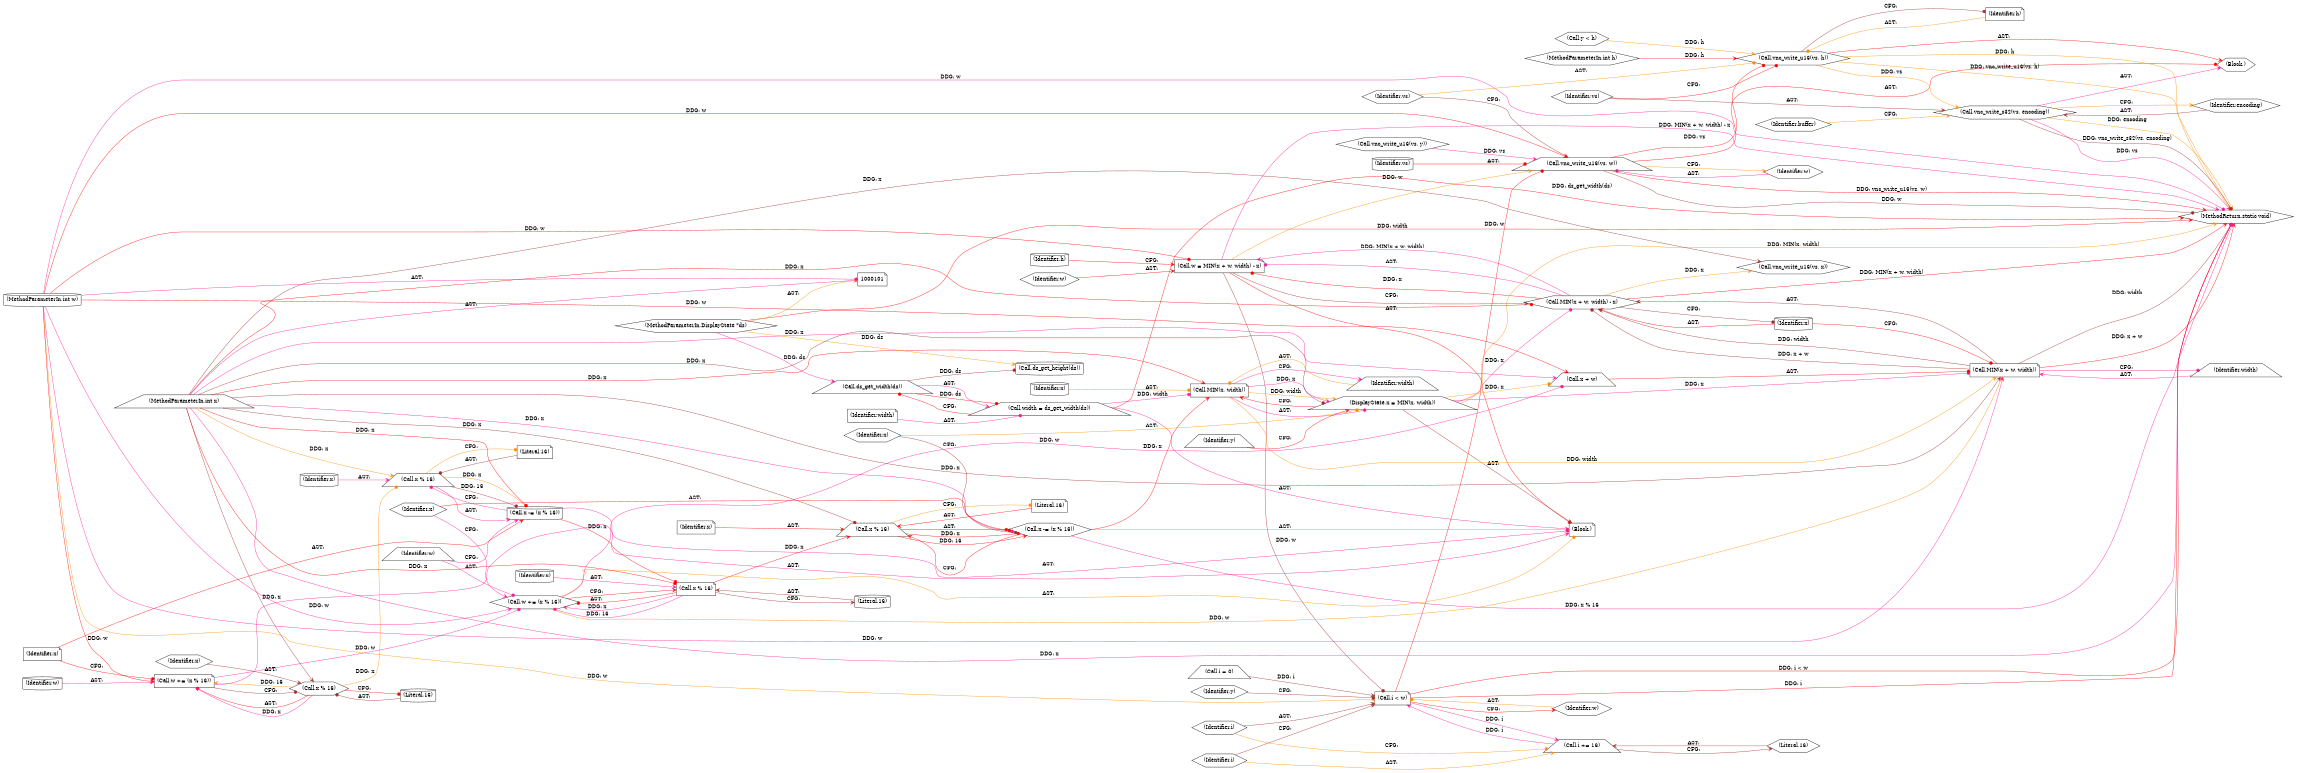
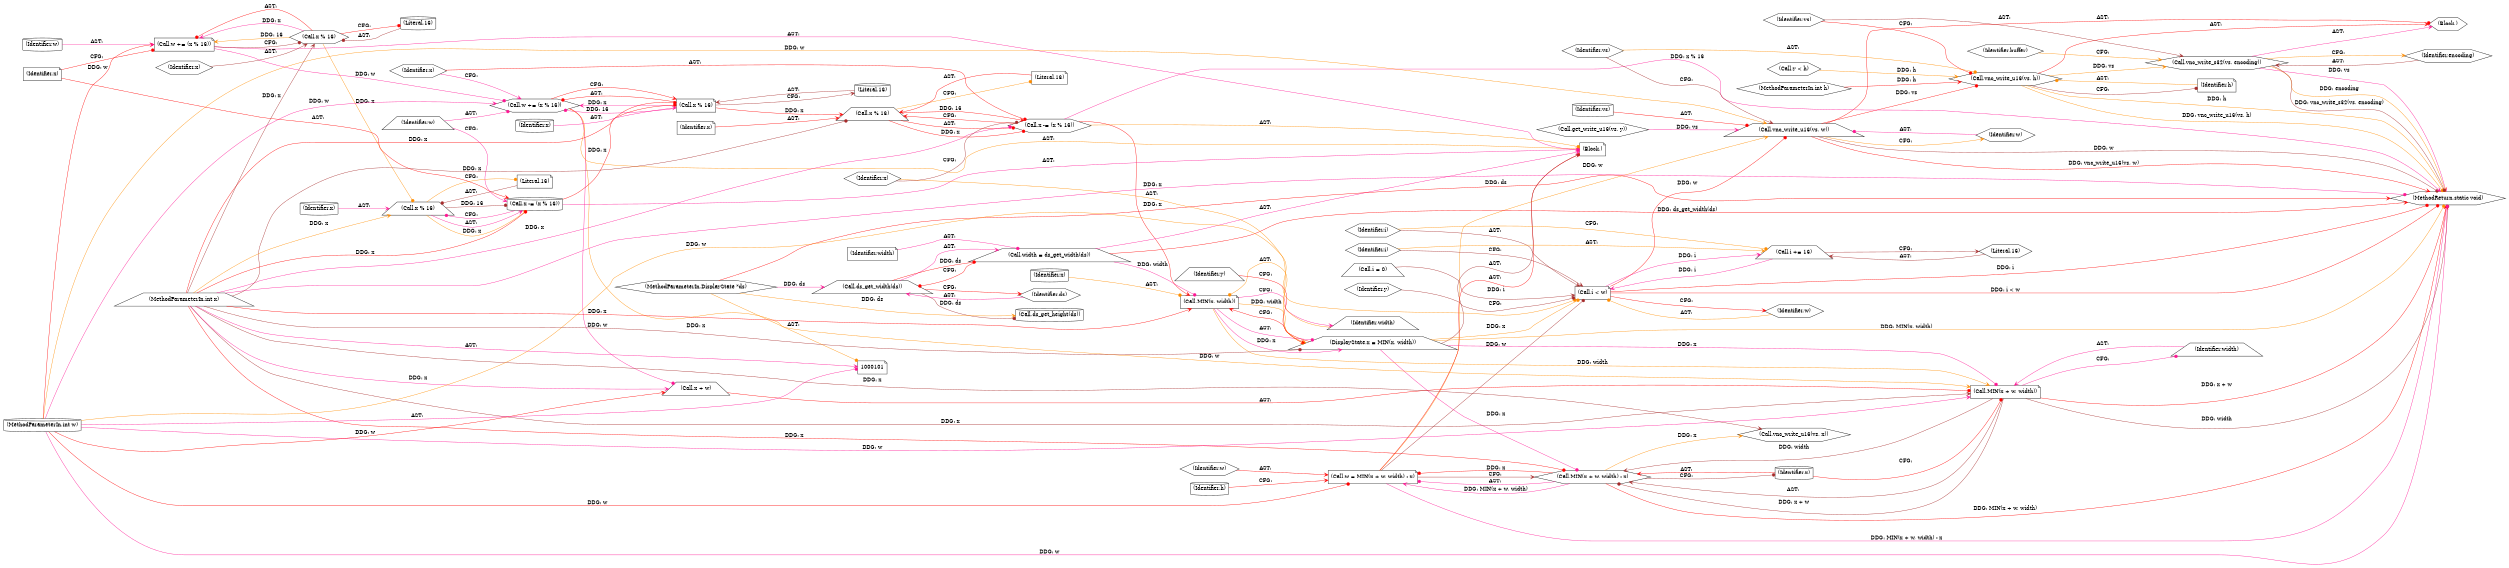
edge "(MethodParameterIn,int w)" -> "(Call,vnc_write_u16(vs, w))": color red -> darkorange
node "(Call,vnc_write_u16(vs, y))": label "(Call,vnc_write_u16(vs, y))" -> "(Call,get_write_u16(vs, y))"
edge "(MethodParameterIn,DisplayState *ds)" -> "(MethodReturn,static void)": label "DDG: width" -> "DDG: ds"
edge "(DisplayState,x = MIN(x, width))" -> "(MethodReturn,static void)": arrowhead vee -> dot
node "(Identifier,ds)": added
edge "(DisplayState,x = MIN(x, width))" -> "(Call,x + w)": now "(DisplayState,x = MIN(x, width))" -> "(Call,i < w)"
